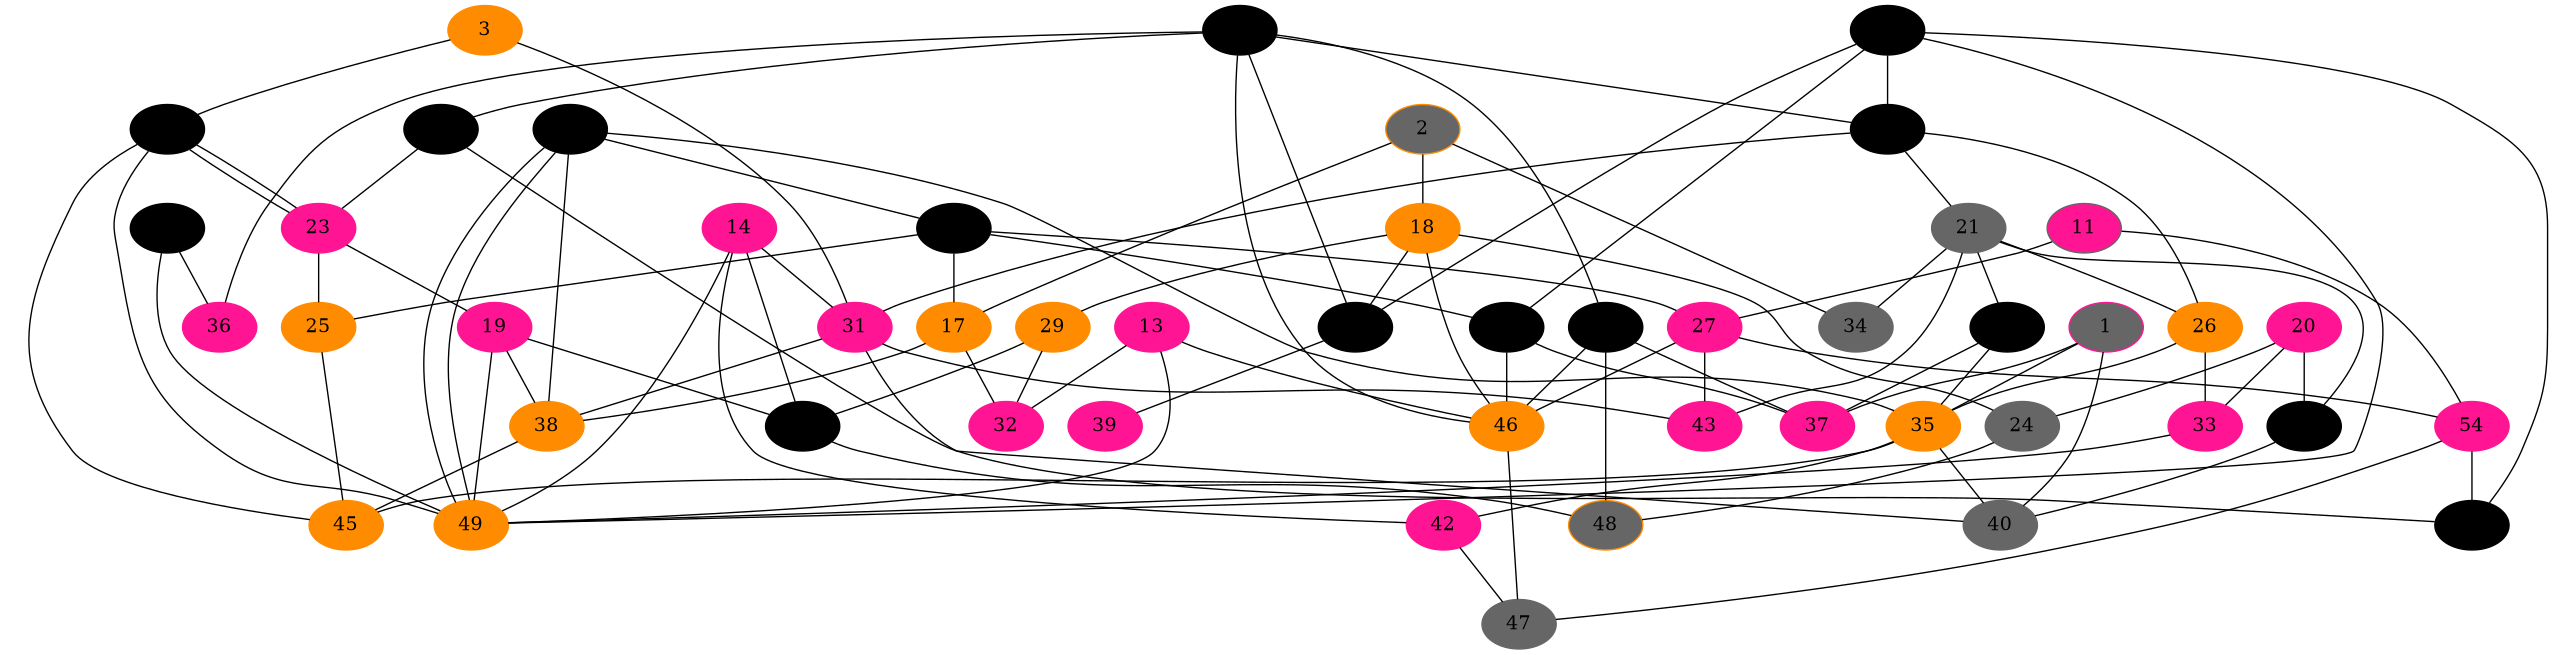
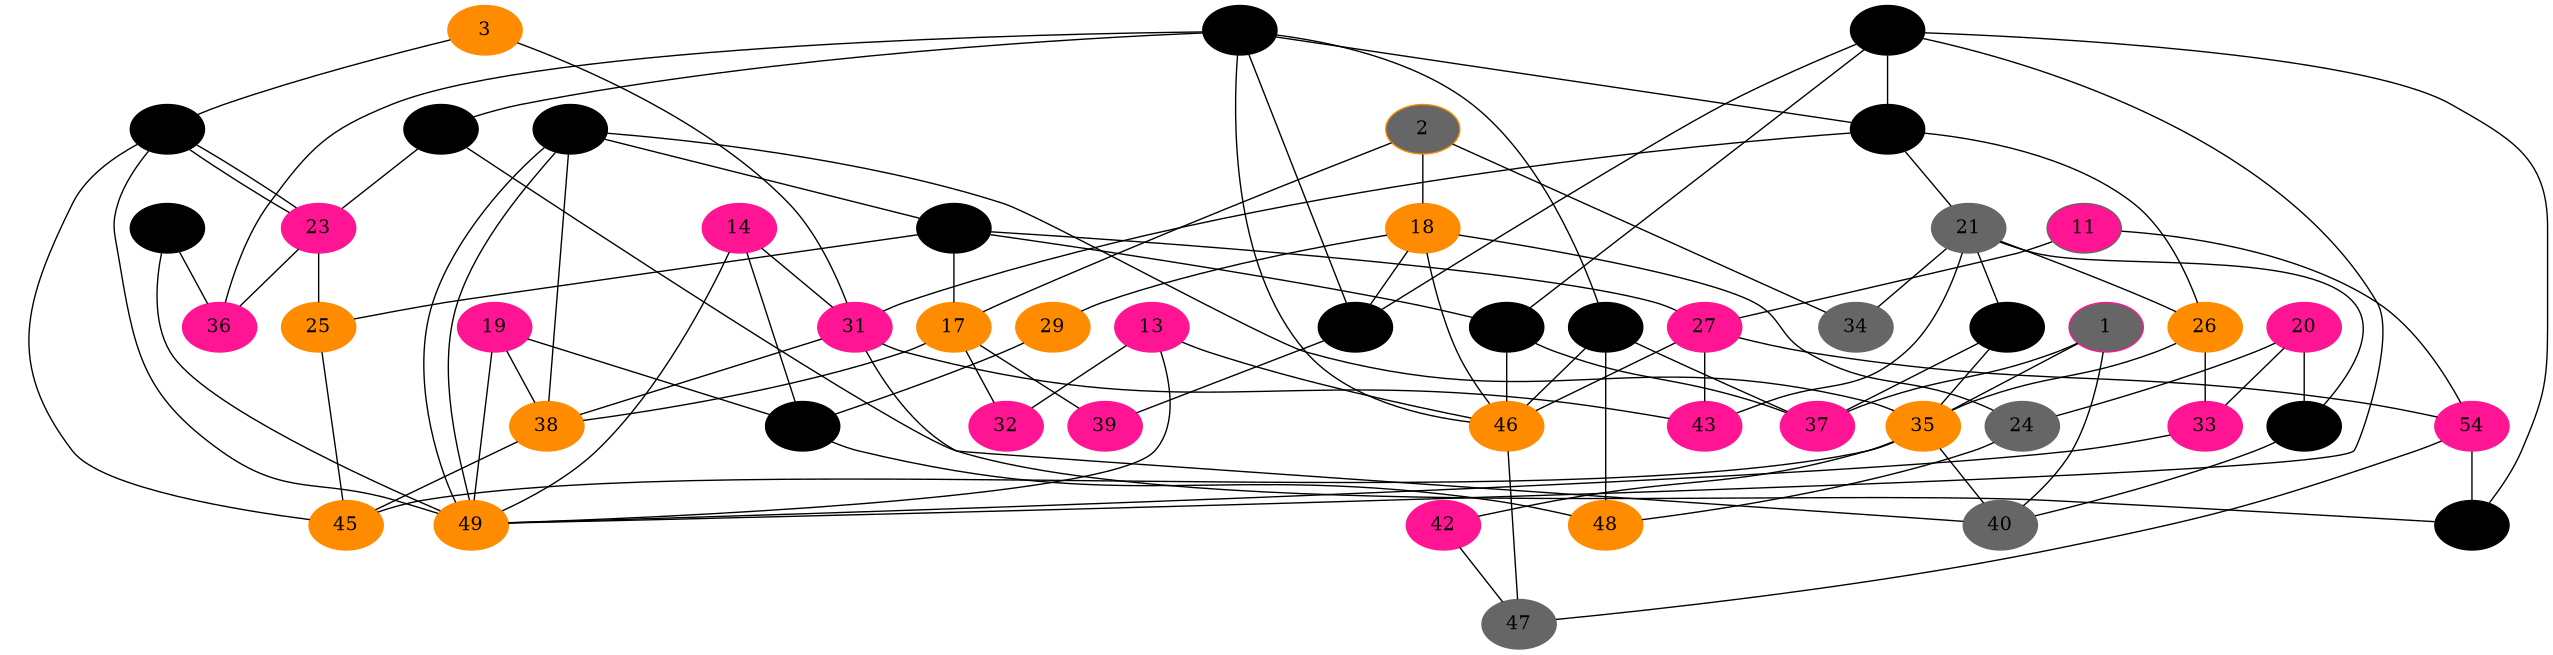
edge "23" -- "19": now "23" -- "36"
edge "17" -- "39": added
edge "29" -- "32": removed
edge "14" -- "42": removed
node "48": fillcolor gray40 -> darkorange
